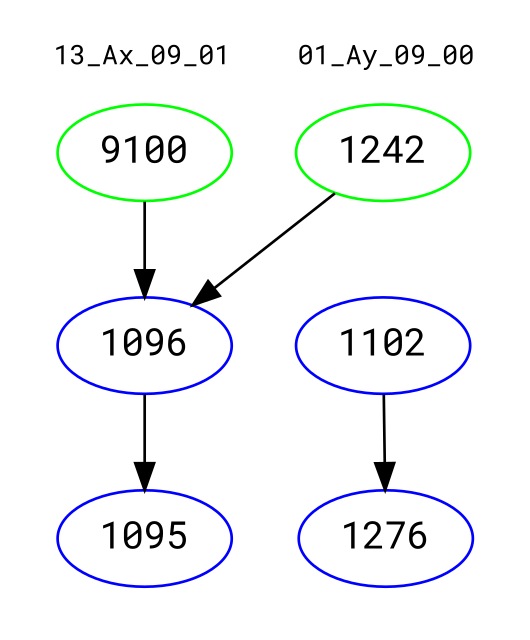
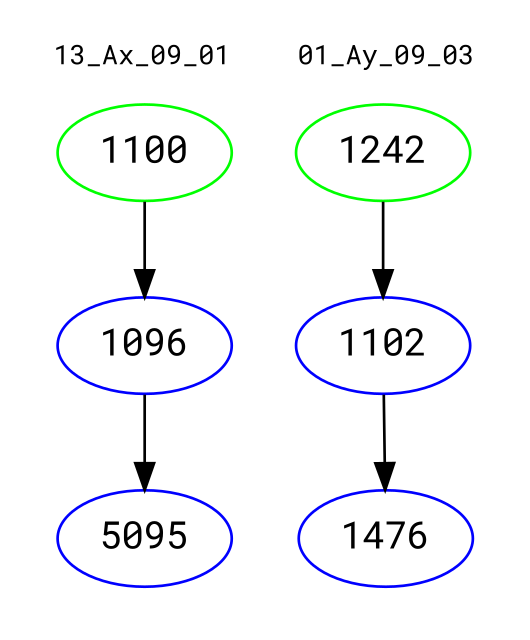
cluster "01_Ay_09_00": label "01_Ay_09_00" -> "01_Ay_09_03"
node "9100": label "9100" -> "1100"
edge "1242" -> "1096": now "1242" -> "1102"
node "1095": label "1095" -> "5095"
node "1276": label "1276" -> "1476"
